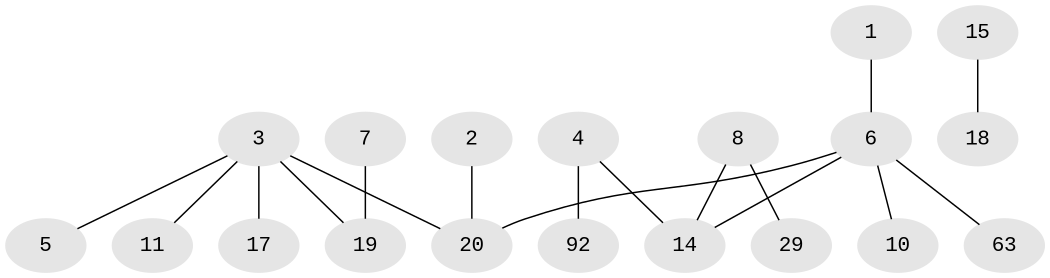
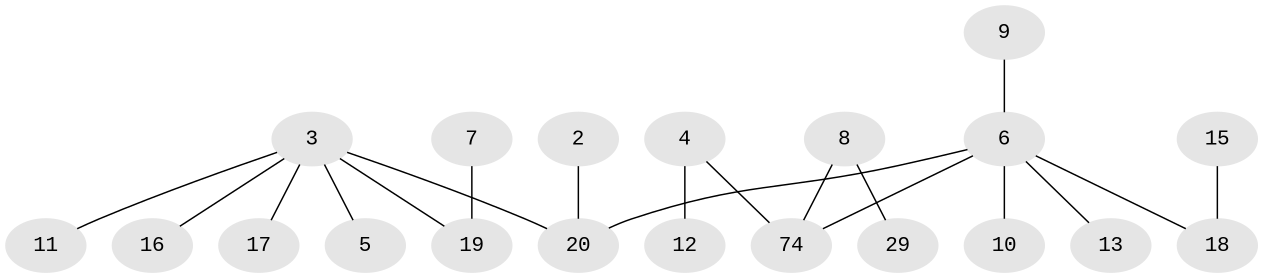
node "1": label "1" -> "9"
edge "6" -- "18": added
node "16": added
node "92": label "92" -> "12"
node "14": label "14" -> "74"
node "63": label "63" -> "13"
